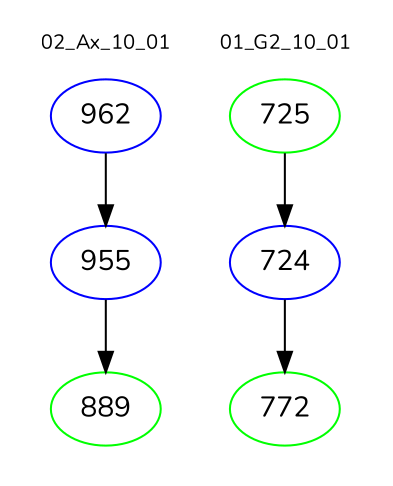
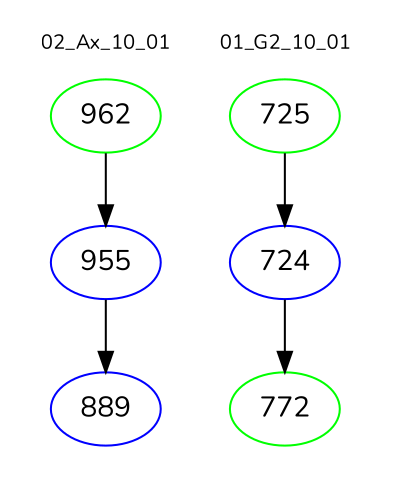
node "962": color blue -> green
node "889": color green -> blue
